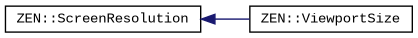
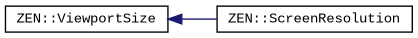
edge "ZEN::ViewportSize" -> "ZEN::ScreenResolution": reversed
